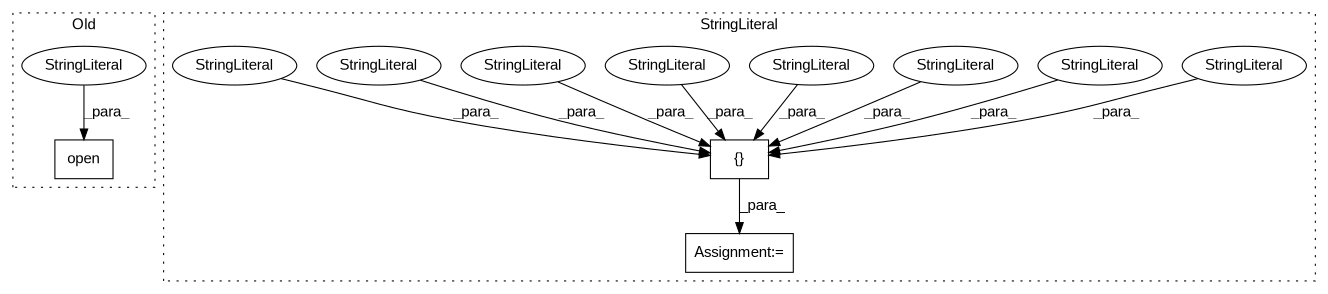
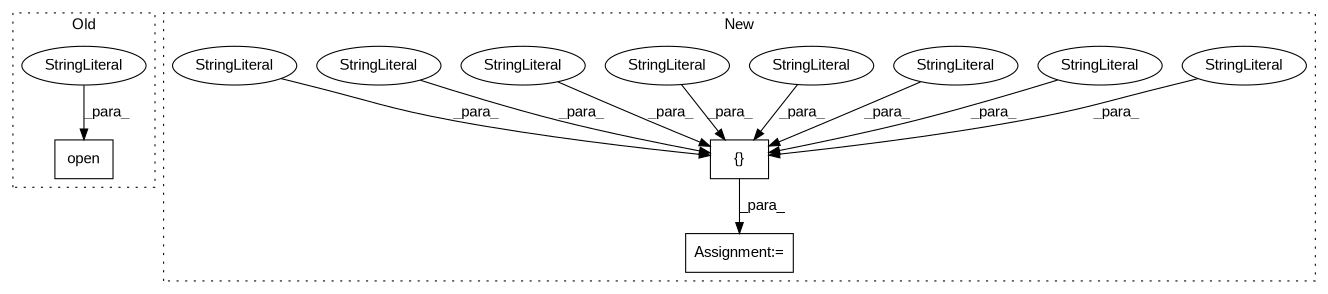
cluster "StringLiteral": label "StringLiteral" -> "New"
